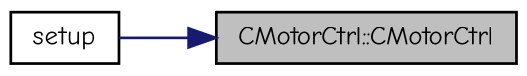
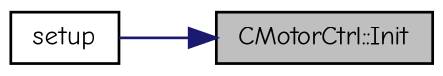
node "CMotorCtrl::CMotorCtrl": label "CMotorCtrl::CMotorCtrl" -> "CMotorCtrl::Init"
